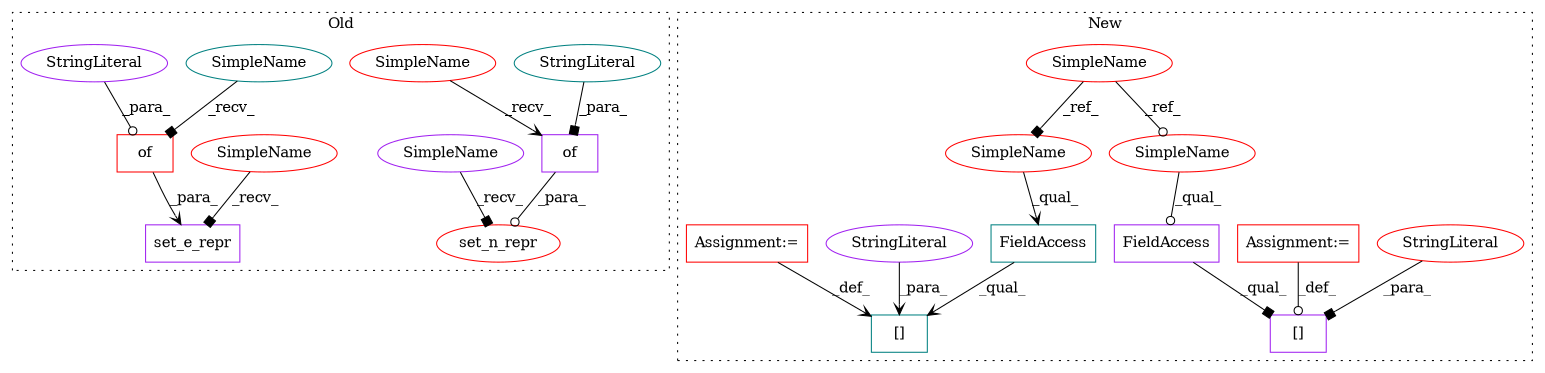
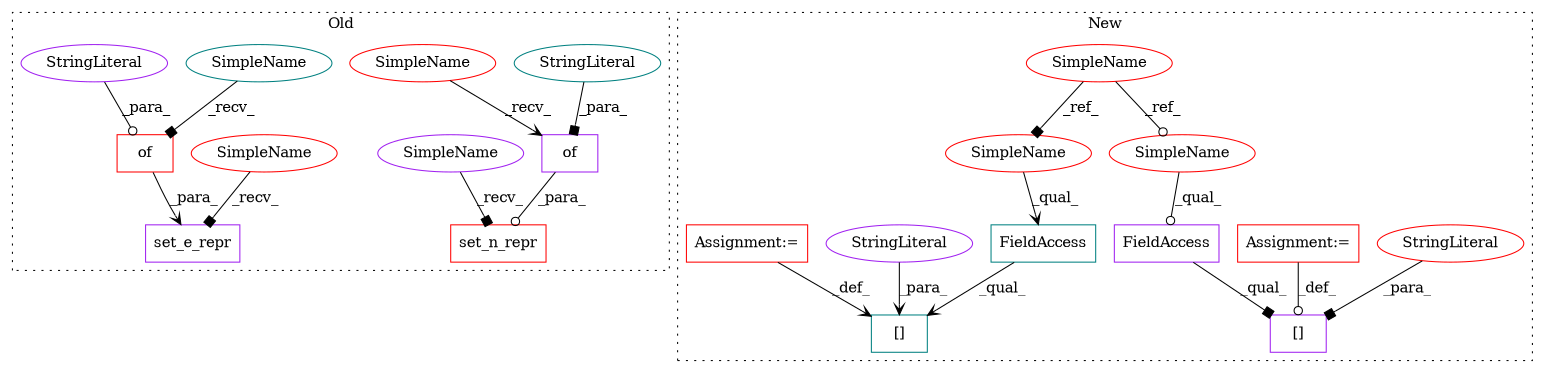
node "set_n_repr": shape ellipse -> box
